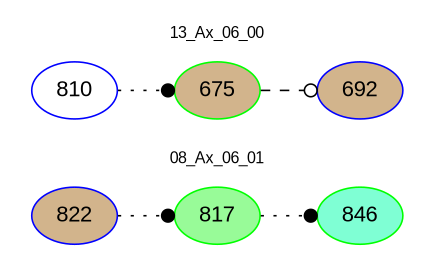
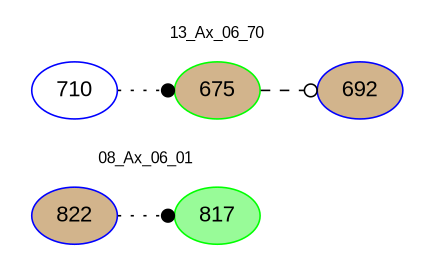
cluster "13_Ax_06_00": label "13_Ax_06_00" -> "13_Ax_06_70"
node "810": label "810" -> "710"
node "846": removed
